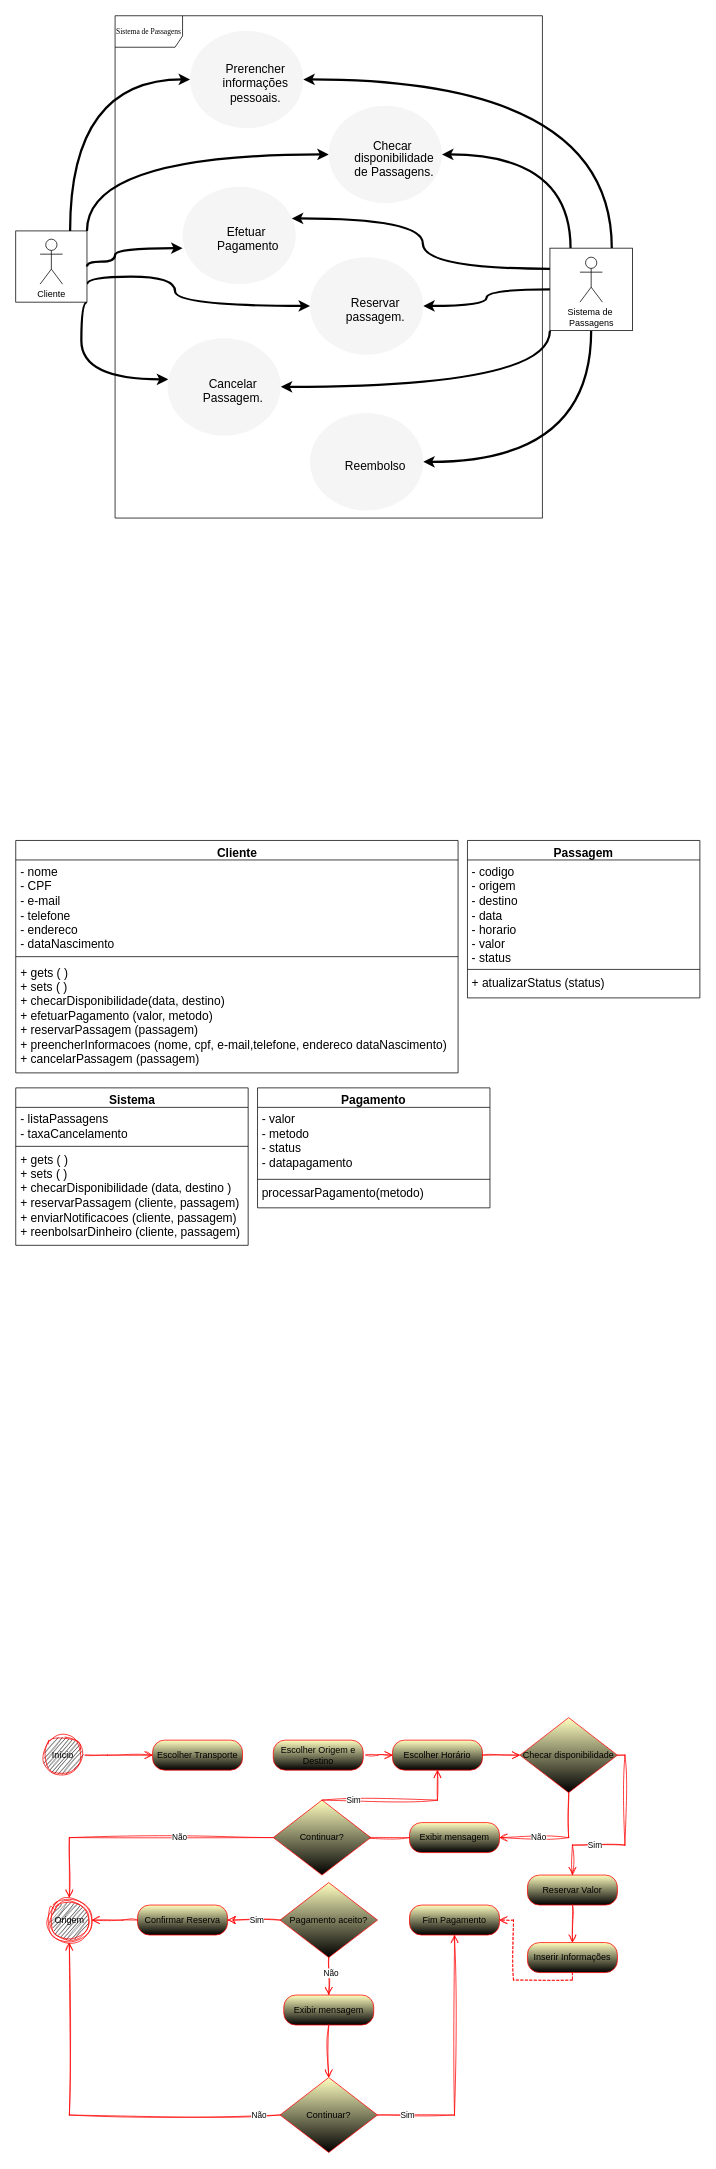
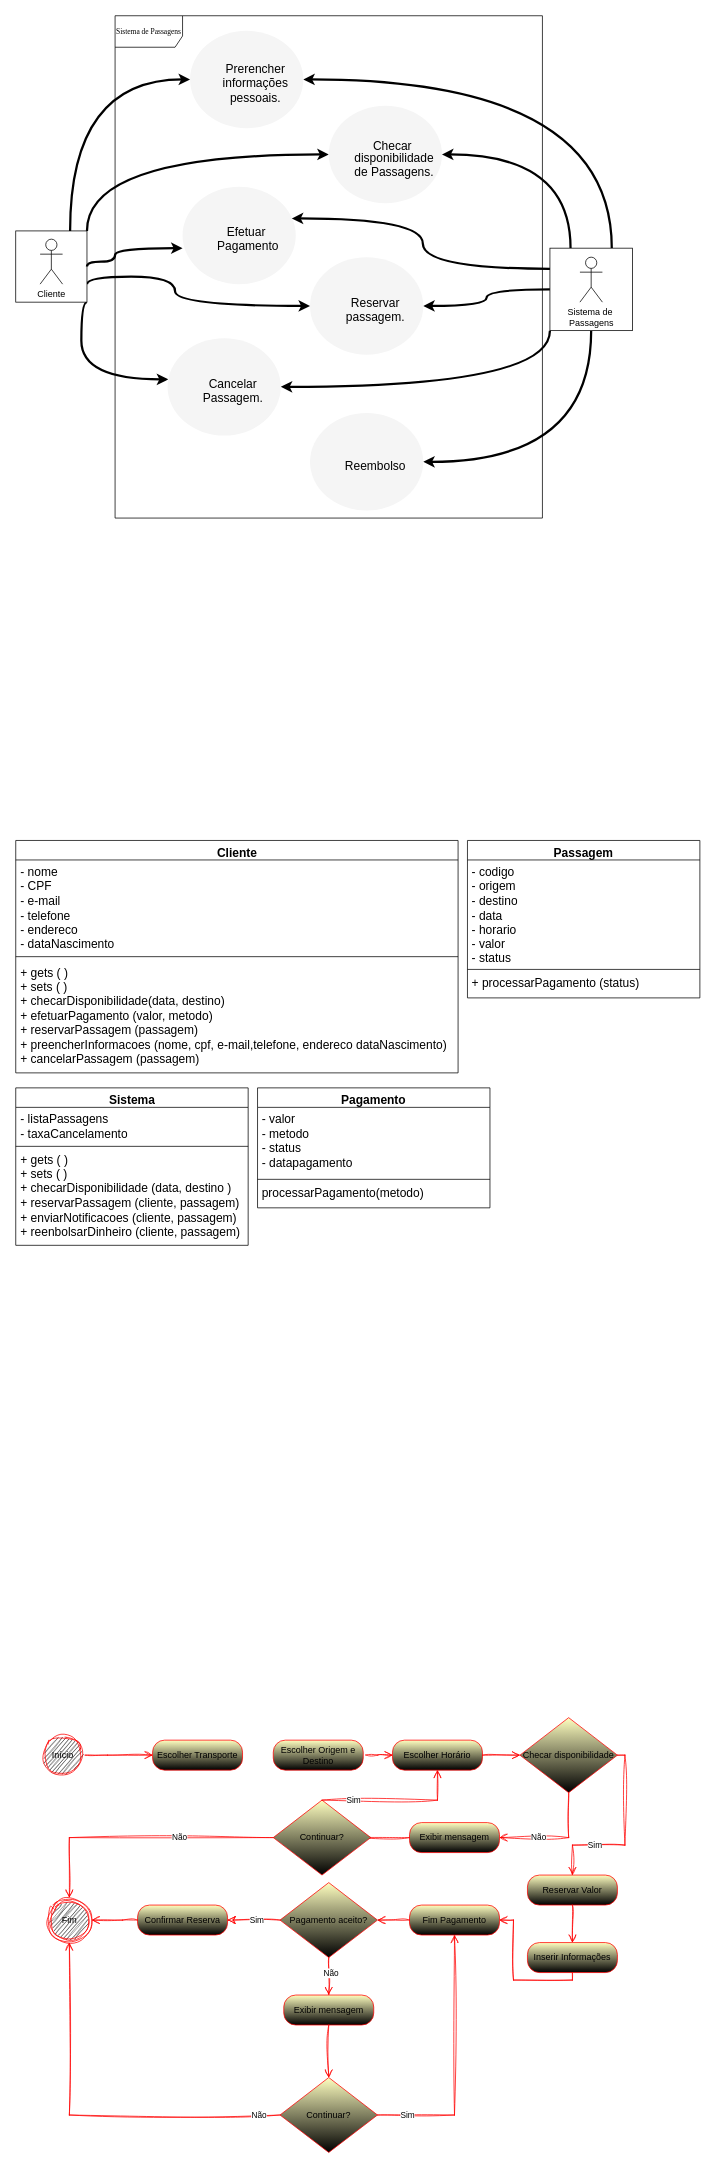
node "+ atualizarStatus (status)": label "+ atualizarStatus (status)" -> "+ processarPagamento (status)"
node "Origem": label "Origem" -> "Fim"
edge "Fim Pagamento" -> "Pagamento aceito?": added
edge "Inserir Informações" -> "Fim Pagamento": style dashed -> solid
